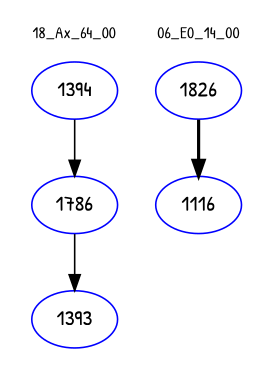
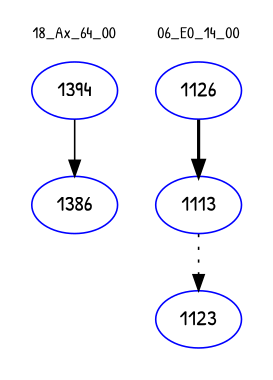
node "1826": label "1826" -> "1126"
node "1786": label "1786" -> "1386"
node "1116": label "1116" -> "1113"
node "1393": removed
node "1123": added
